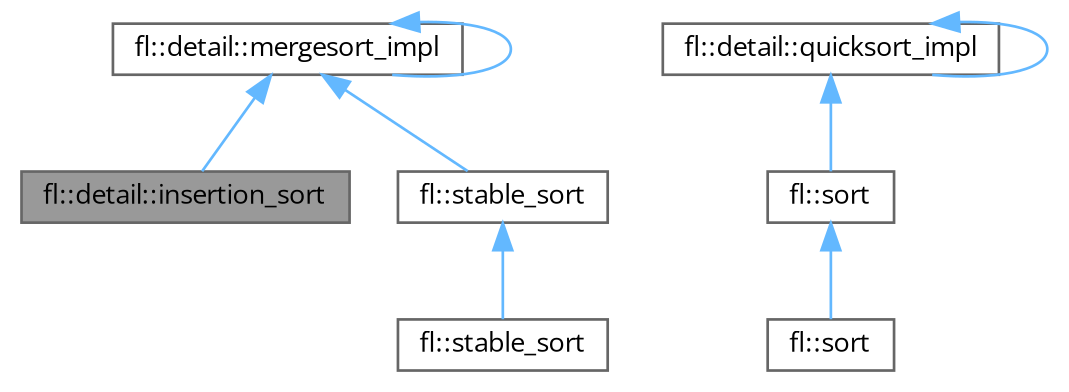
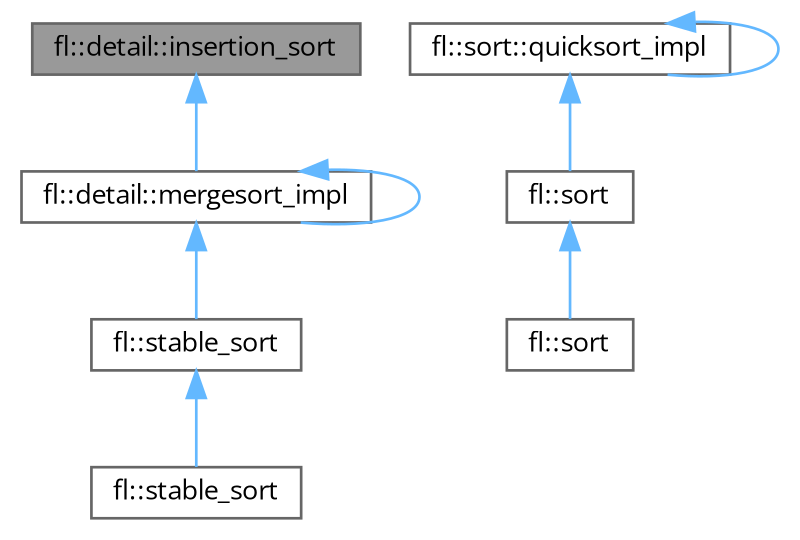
node "fl::detail::quicksort_impl": label "fl::detail::quicksort_impl" -> "fl::sort::quicksort_impl"
edge "fl::detail::insertion_sort" -> "fl::detail::mergesort_impl": reversed
